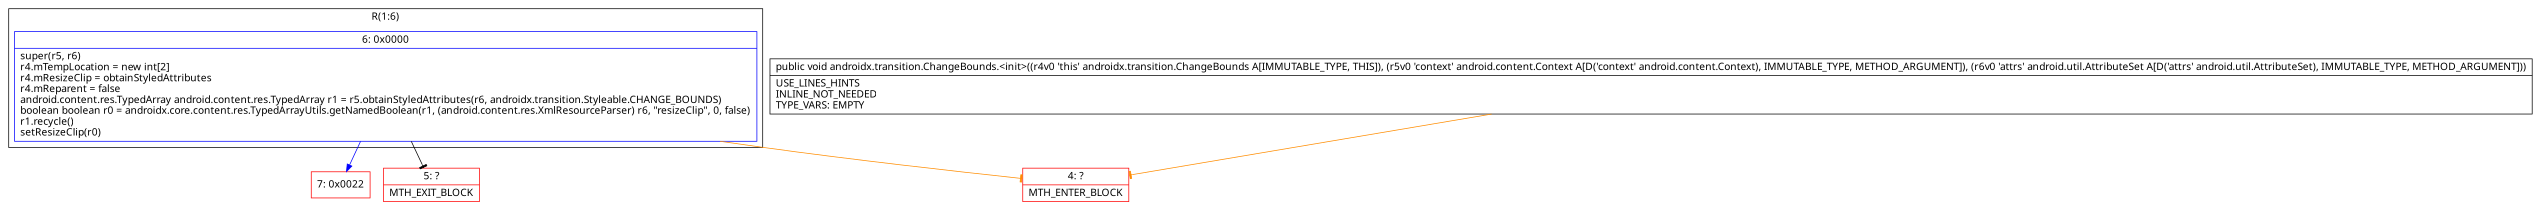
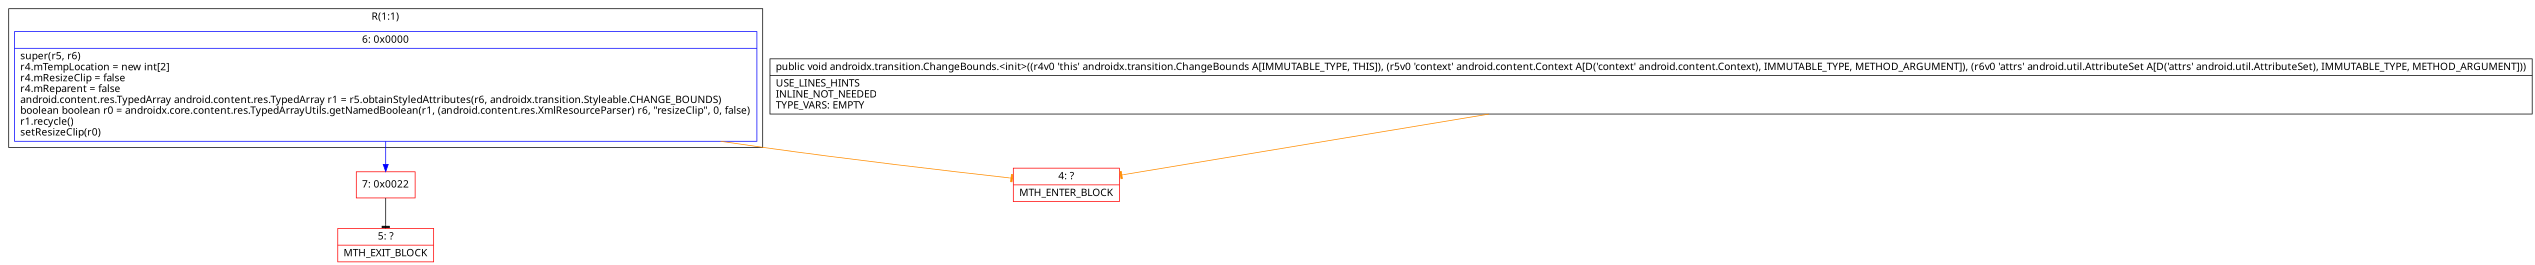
cluster "R(1:6)": label "R(1:6)" -> "R(1:1)"
node "6: 0x0000": text "r4.mResizeClip = obtainStyledAttributes" -> "r4.mResizeClip = false"
edge "6: 0x0000" -> "5: ?": now "7: 0x0022" -> "5: ?"
